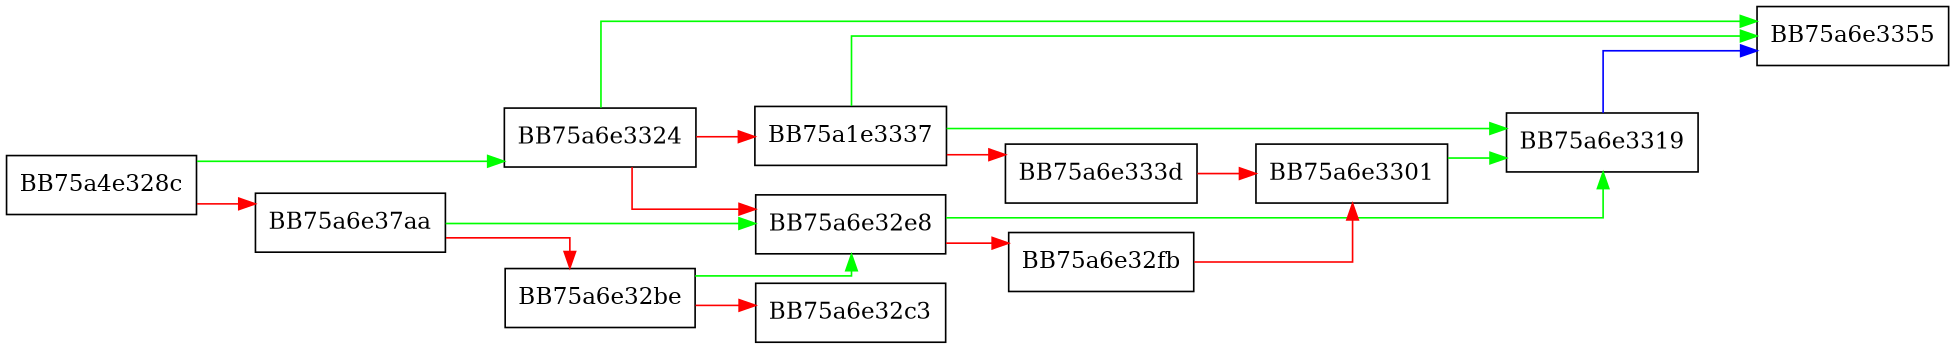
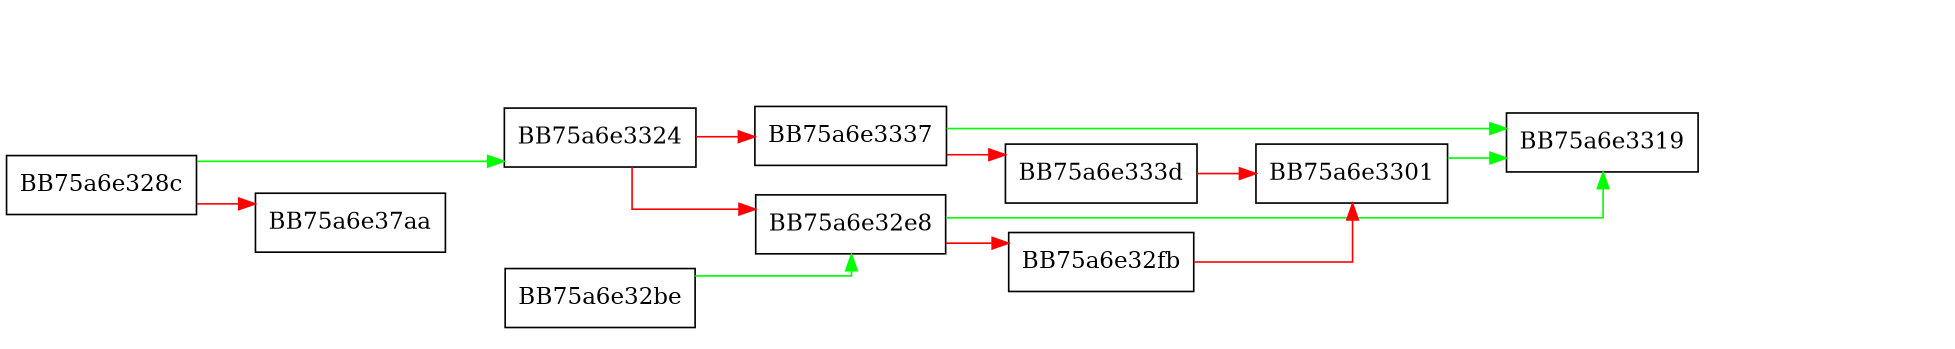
node "BB75a6e3355": removed
node "BB75a1e3337": label "BB75a1e3337" -> "BB75a6e3337"
node "BB75a4e328c": label "BB75a4e328c" -> "BB75a6e328c"
edge "BB75a6e37aa" -> "BB75a6e32e8": removed
edge "BB75a6e37aa" -> "BB75a6e32be": removed
node "BB75a6e32c3": removed
